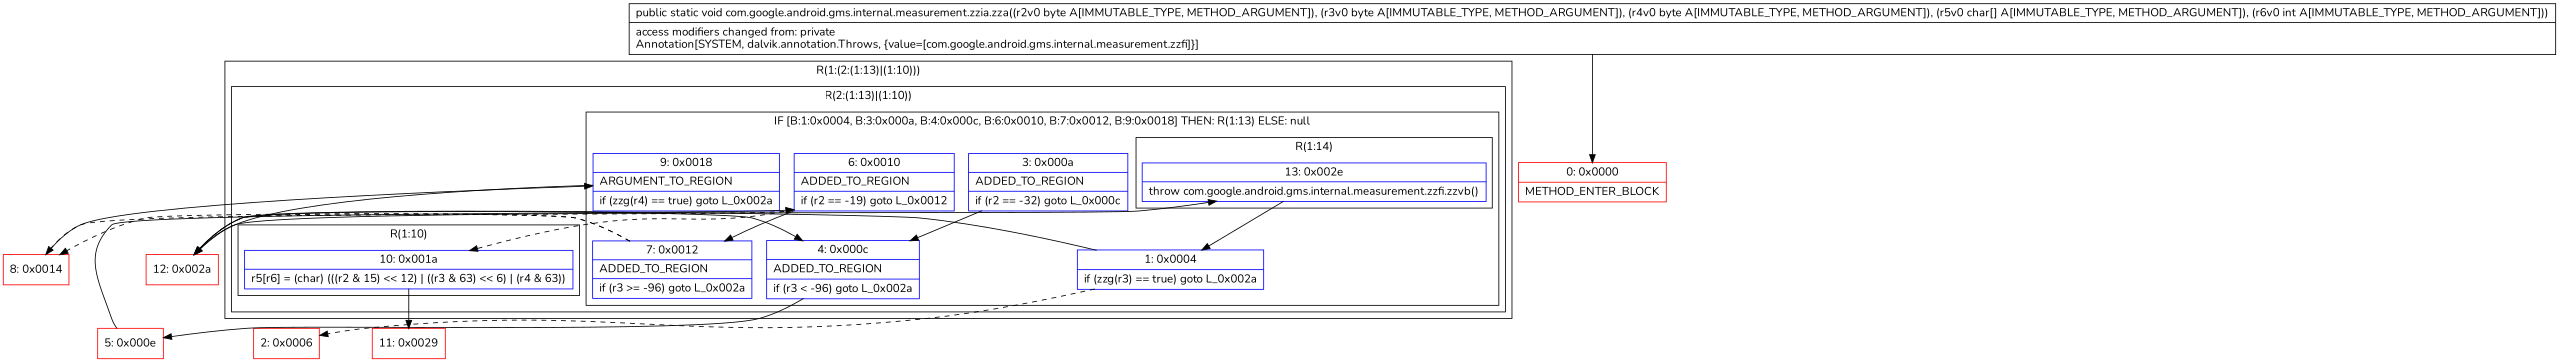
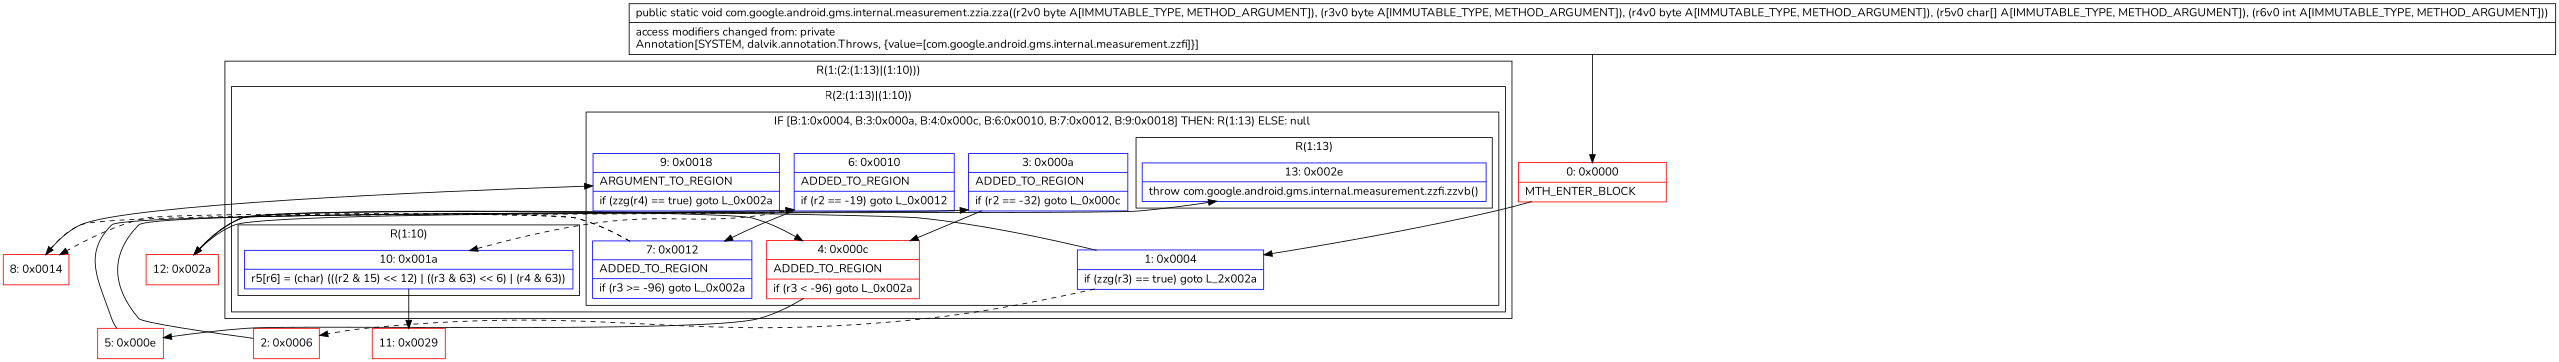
cluster "R(1:14)": label "R(1:14)" -> "R(1:13)"
node "0: 0x0000": text "METHOD_ENTER_BLOCK" -> "MTH_ENTER_BLOCK"
edge "9: 0x0018" -> "12: 0x002a": removed
edge "2: 0x0006" -> "3: 0x000a": added
edge "13: 0x002e" -> "1: 0x0004": now "0: 0x0000" -> "1: 0x0004"
node "4: 0x000c": color blue -> red
node "1: 0x0004": text "if (zzg(r3) == true) goto L_0x002a" -> "if (zzg(r3) == true) goto L_2x002a"
